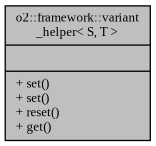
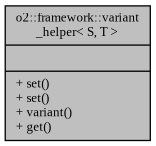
node "o2::framework::variant": text "+ reset()" -> "+ variant()"
